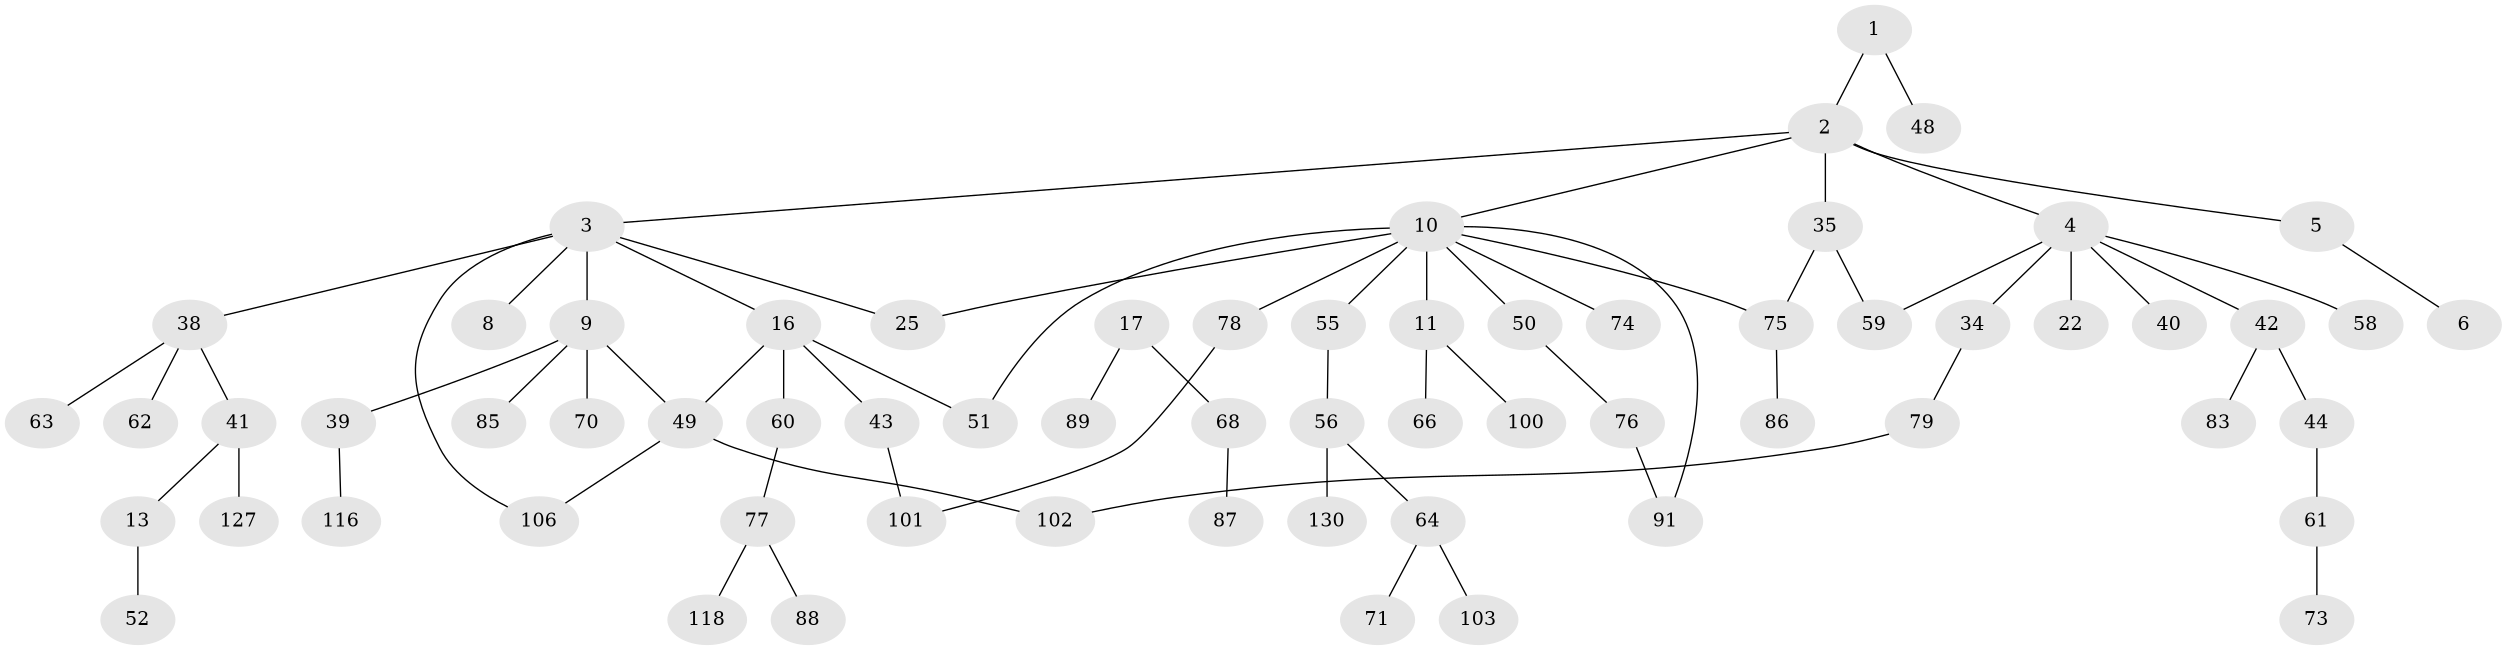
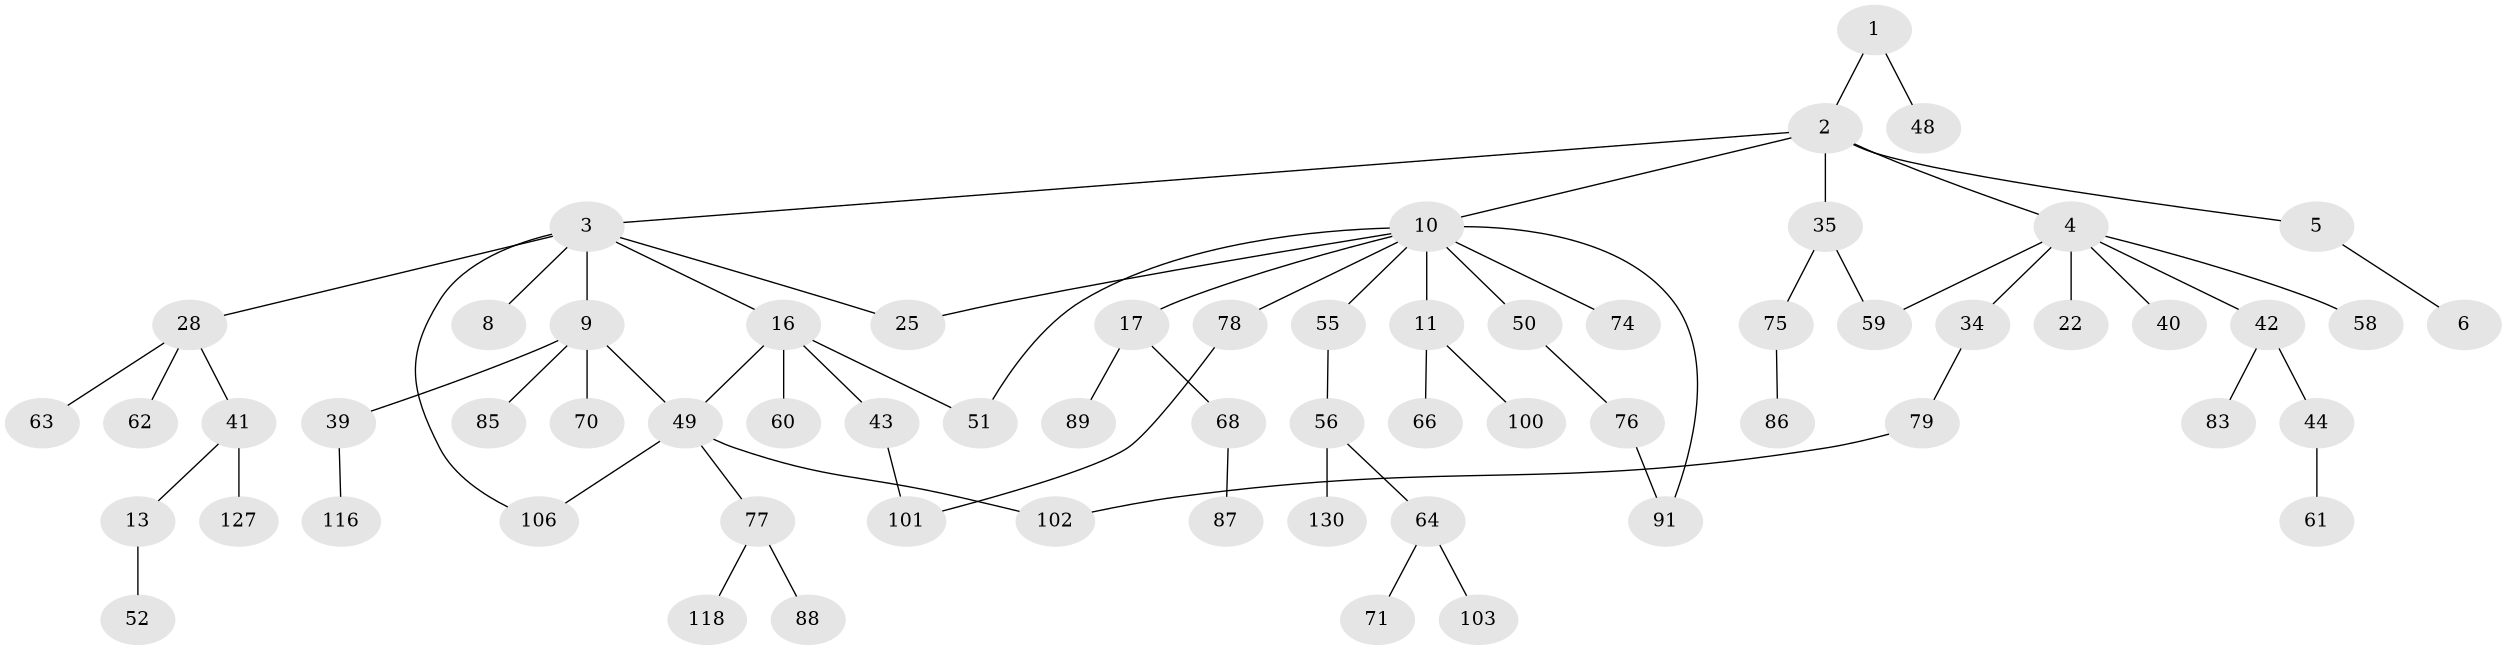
edge "10" -- "75": now "10" -- "17"
node "38": label "38" -> "28"
edge "60" -- "77": now "49" -- "77"
node "73": removed
